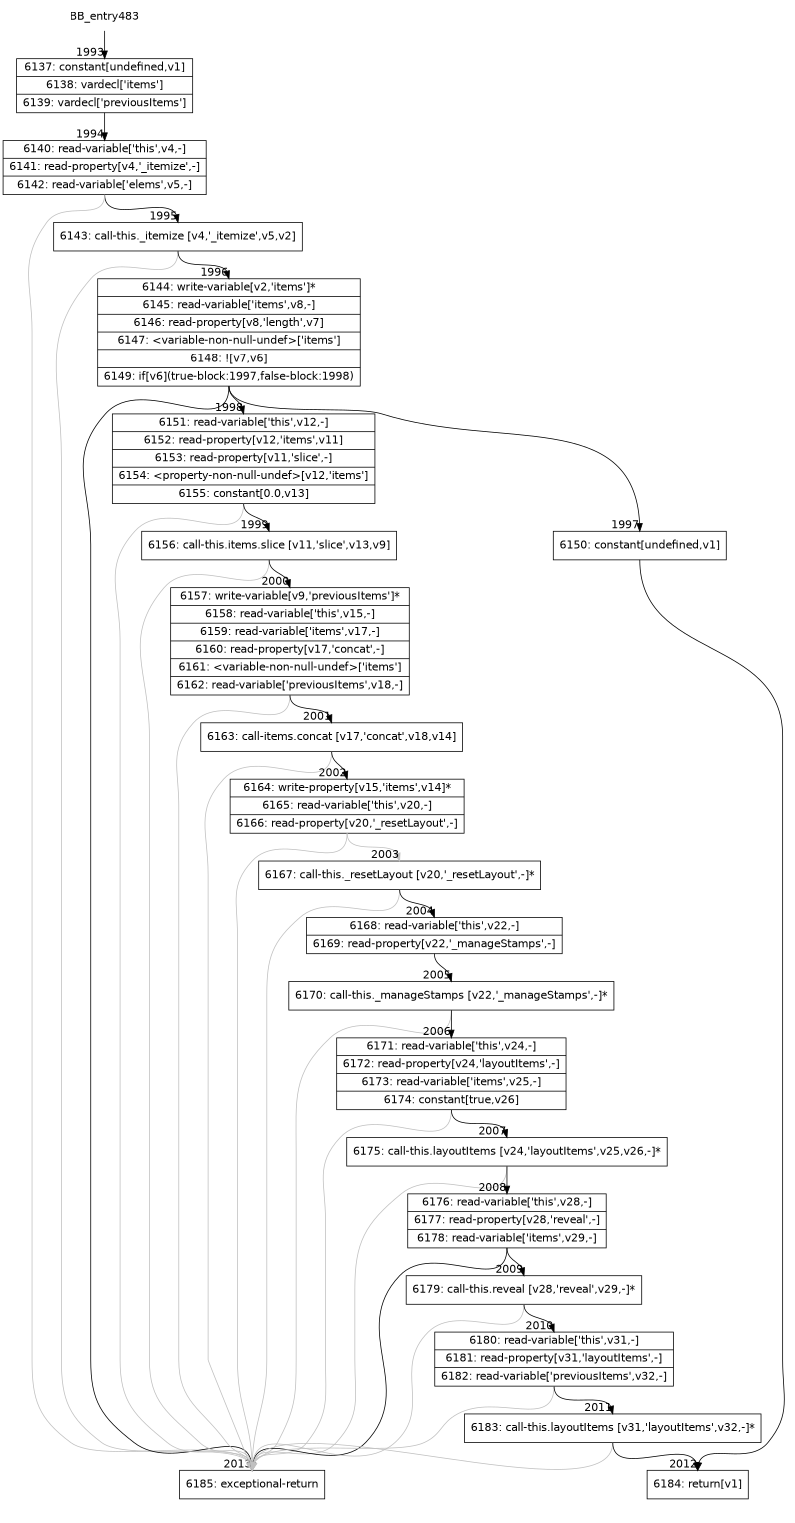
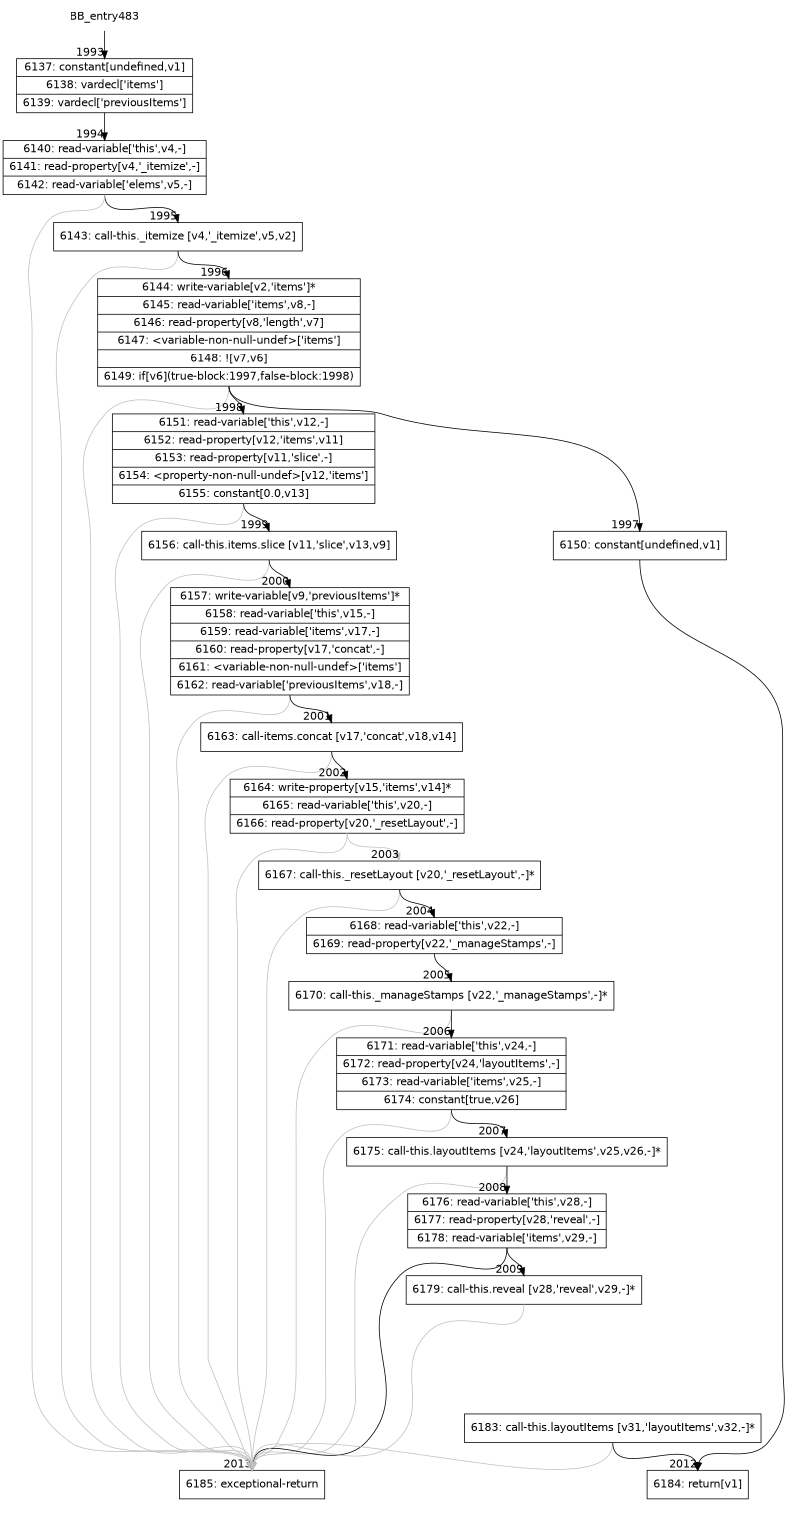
edge "6144: write-variable[v2,'items']*" -> "6185: exceptional-return": color black -> gray
node "6180: read-variable['this',v31,-]": removed
